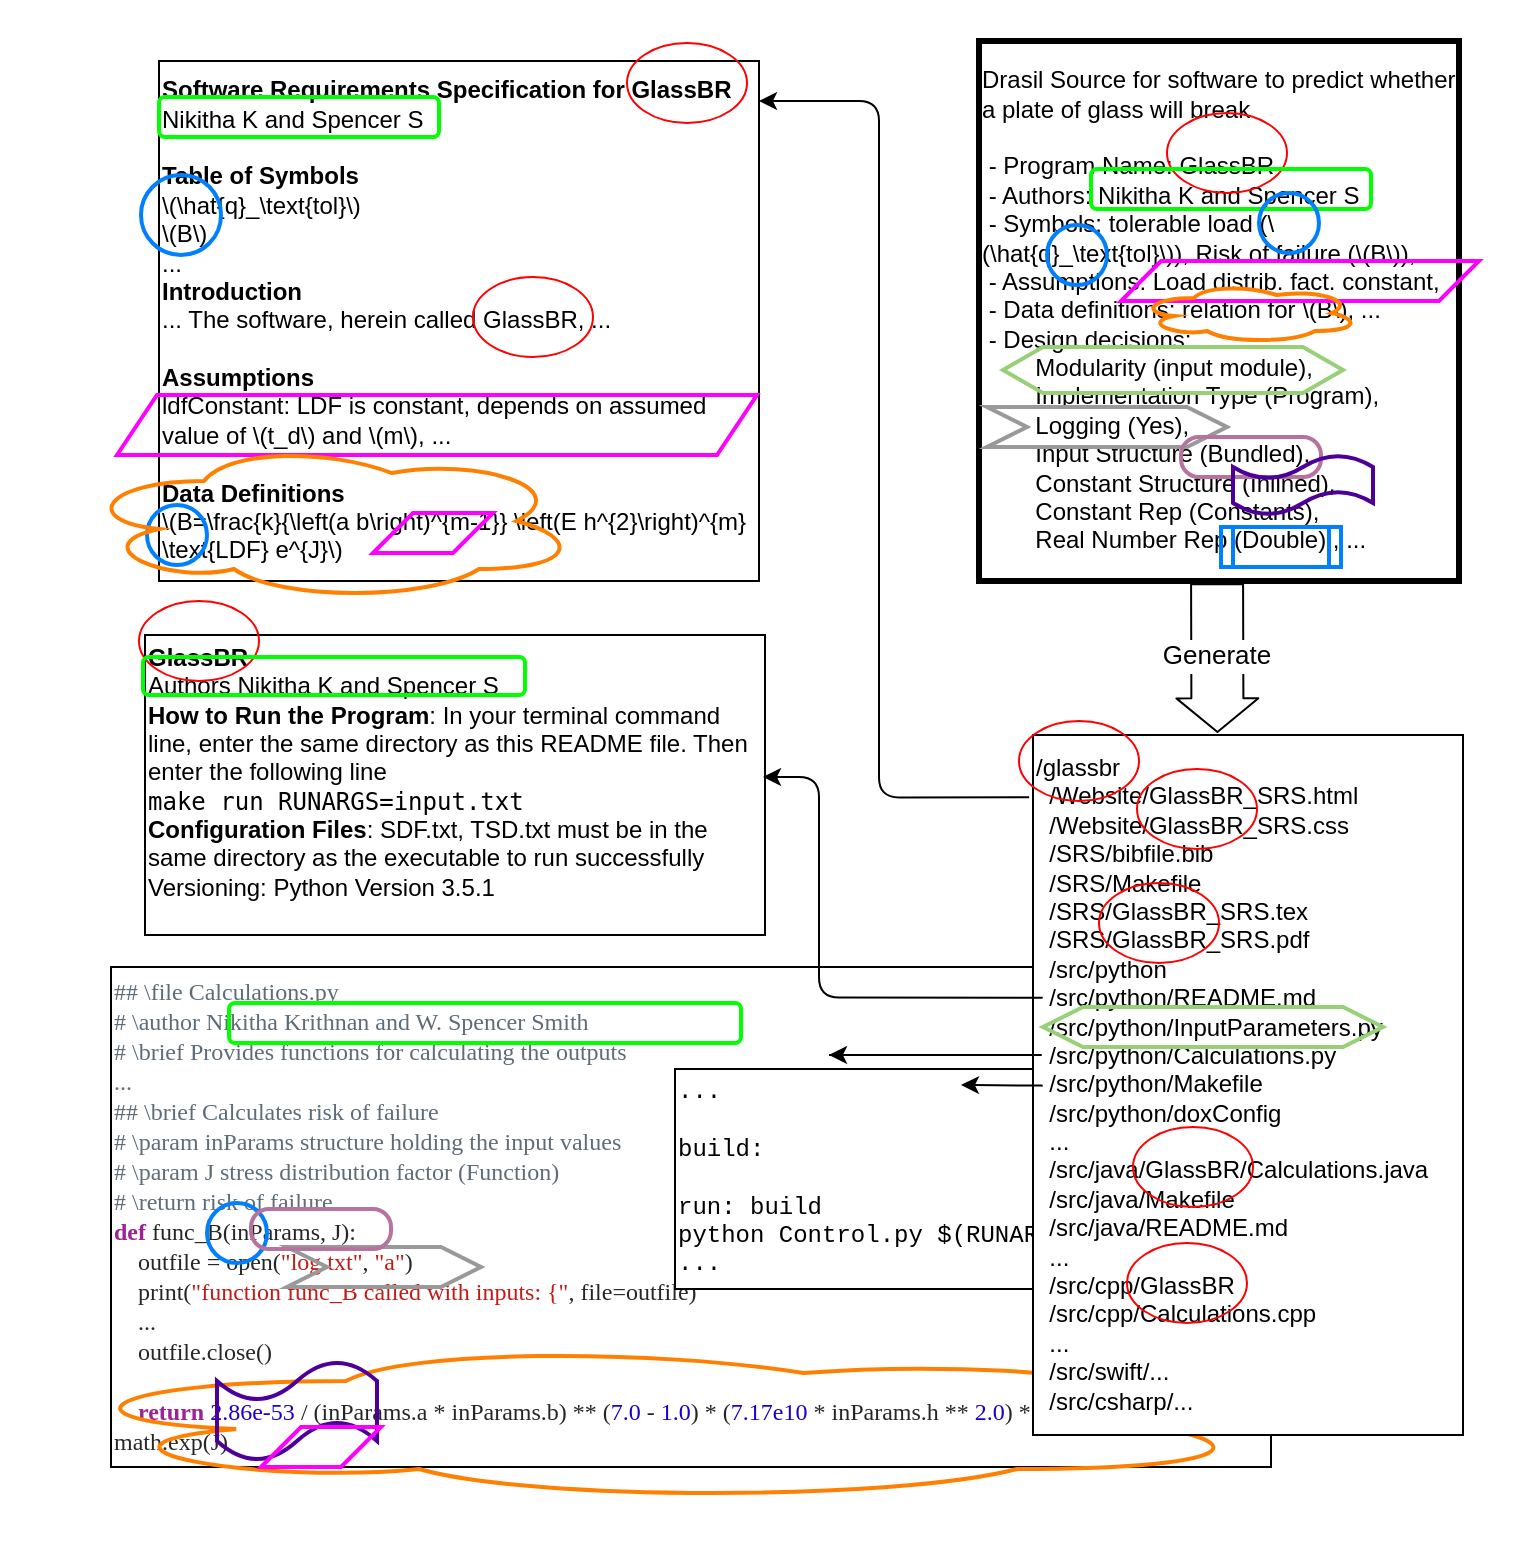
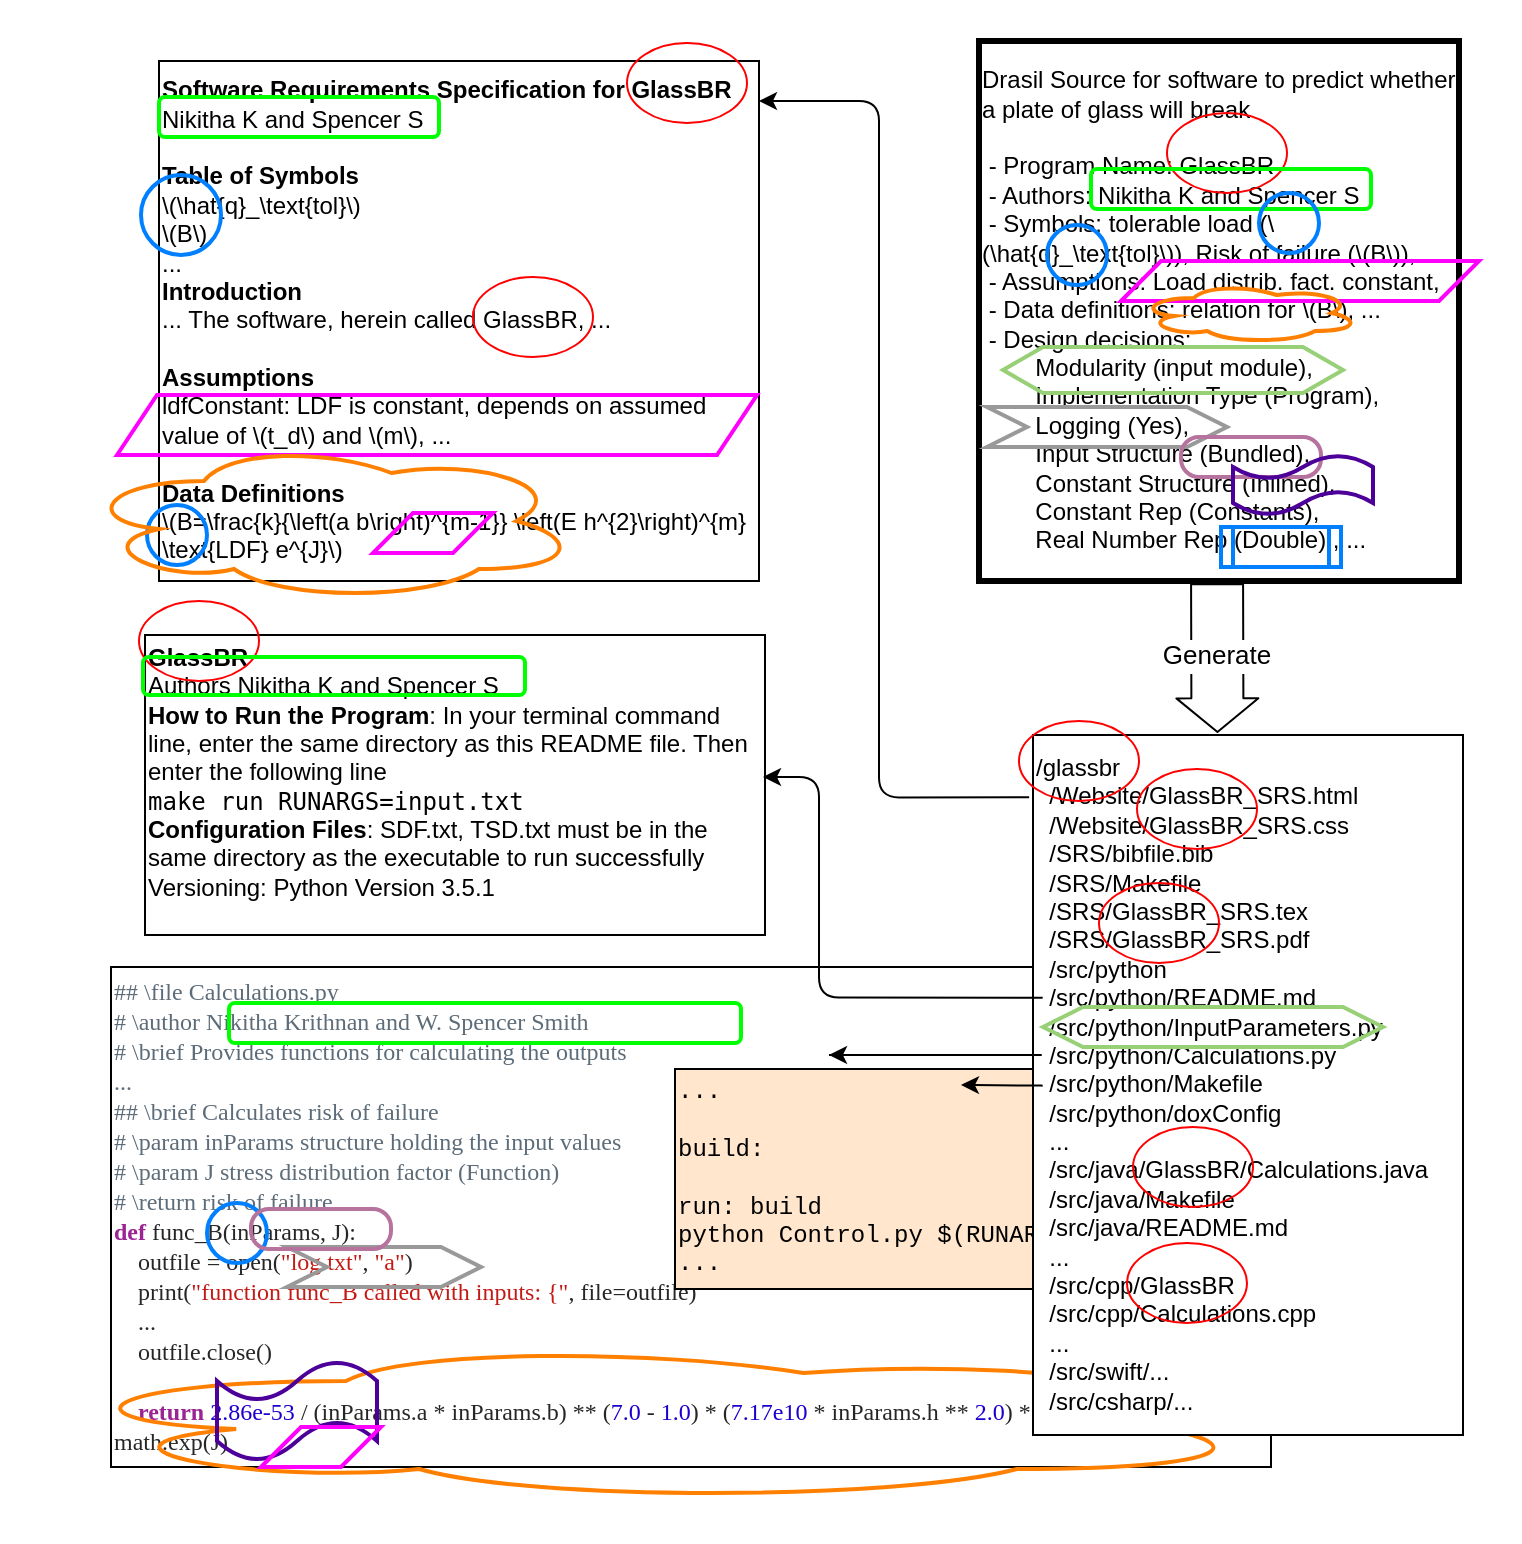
node "... build: run: build python Control.py $(RUNARGS) ...": fillcolor #ffffff -> #ffe6cc
